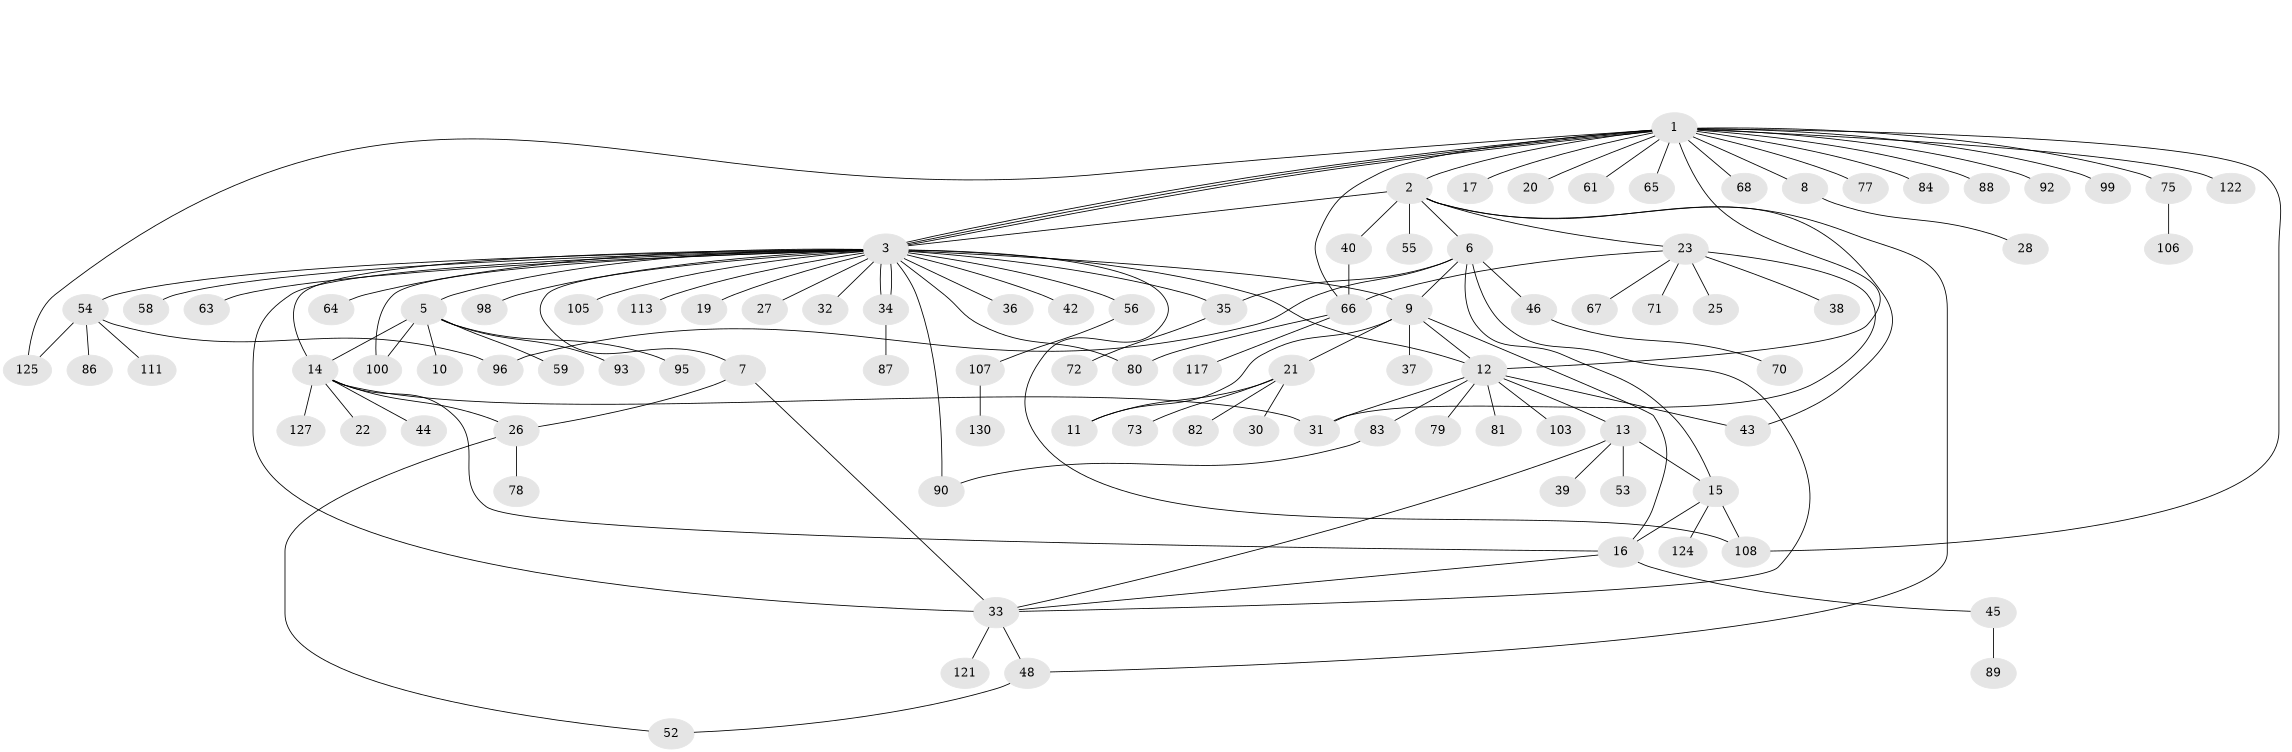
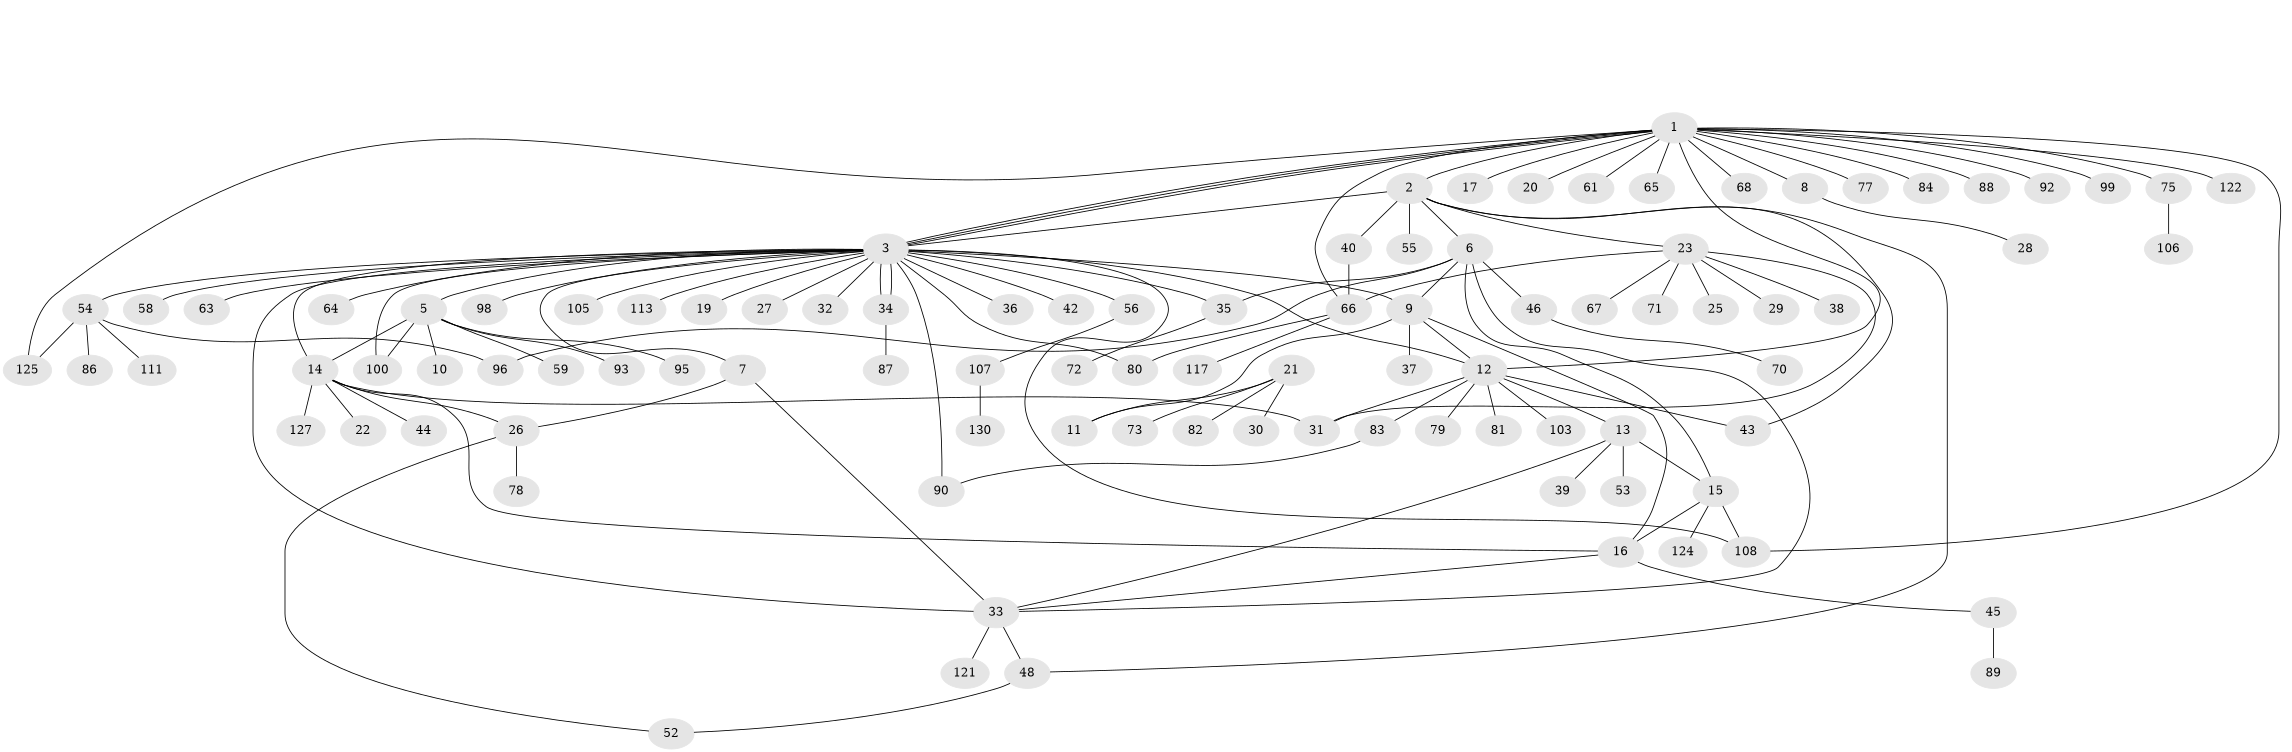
node "29": added
edge "9" -- "21": removed
